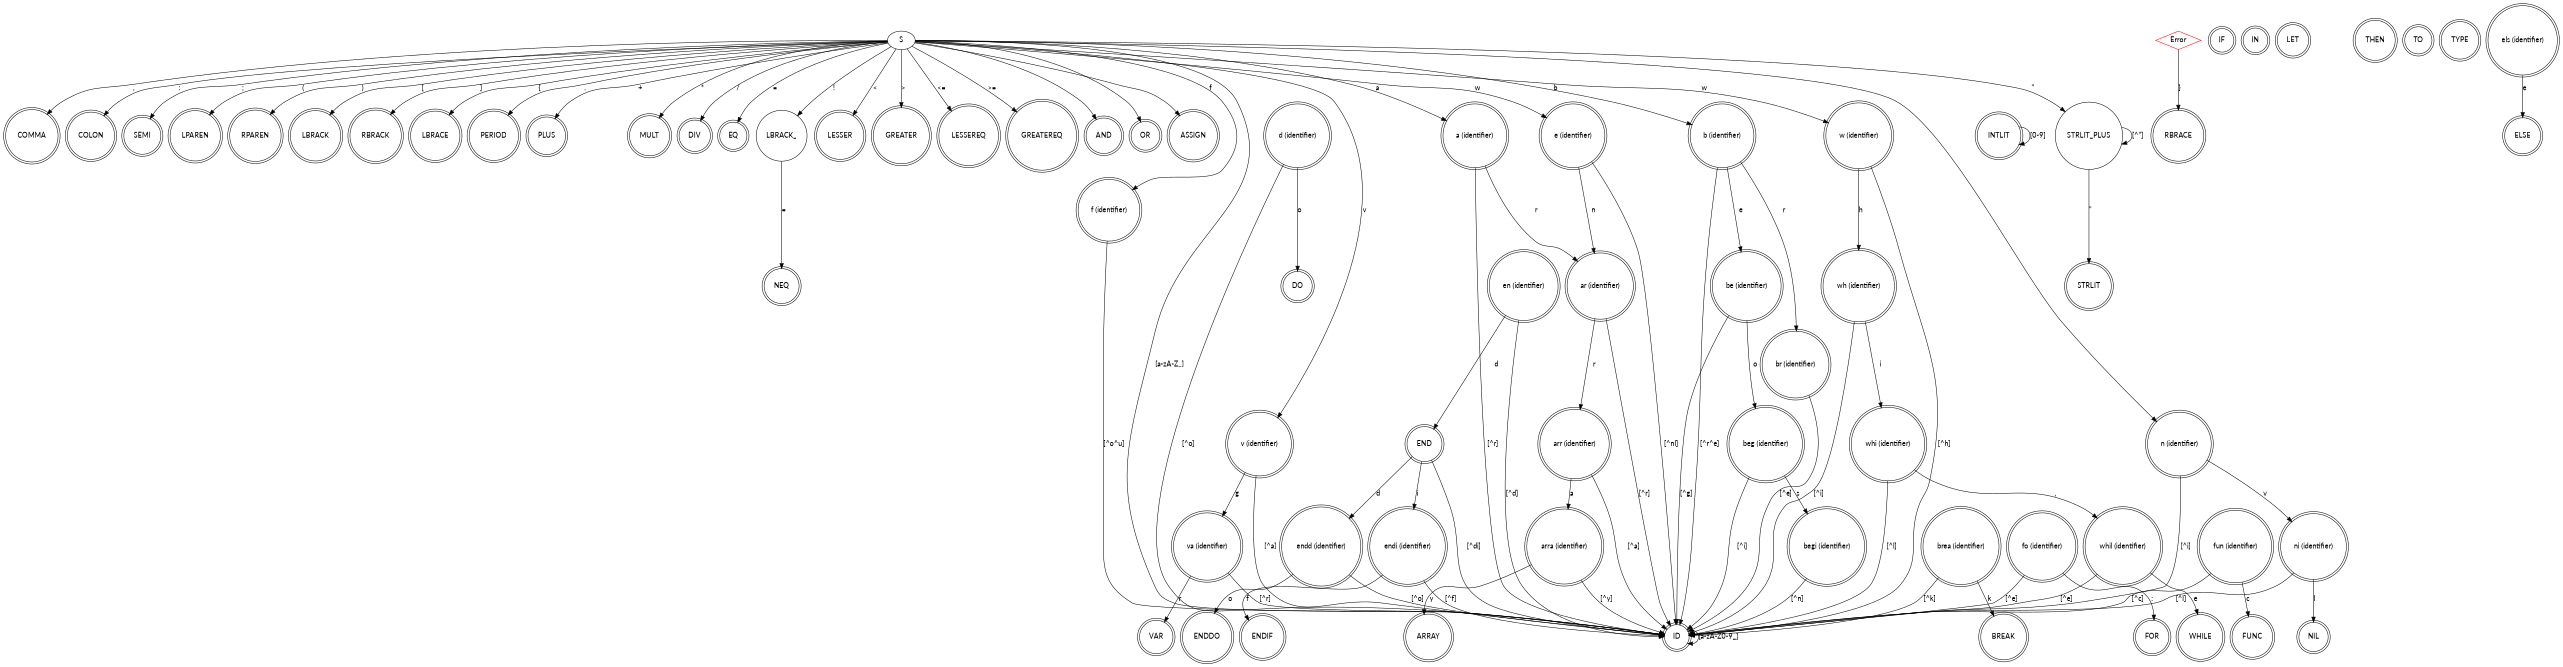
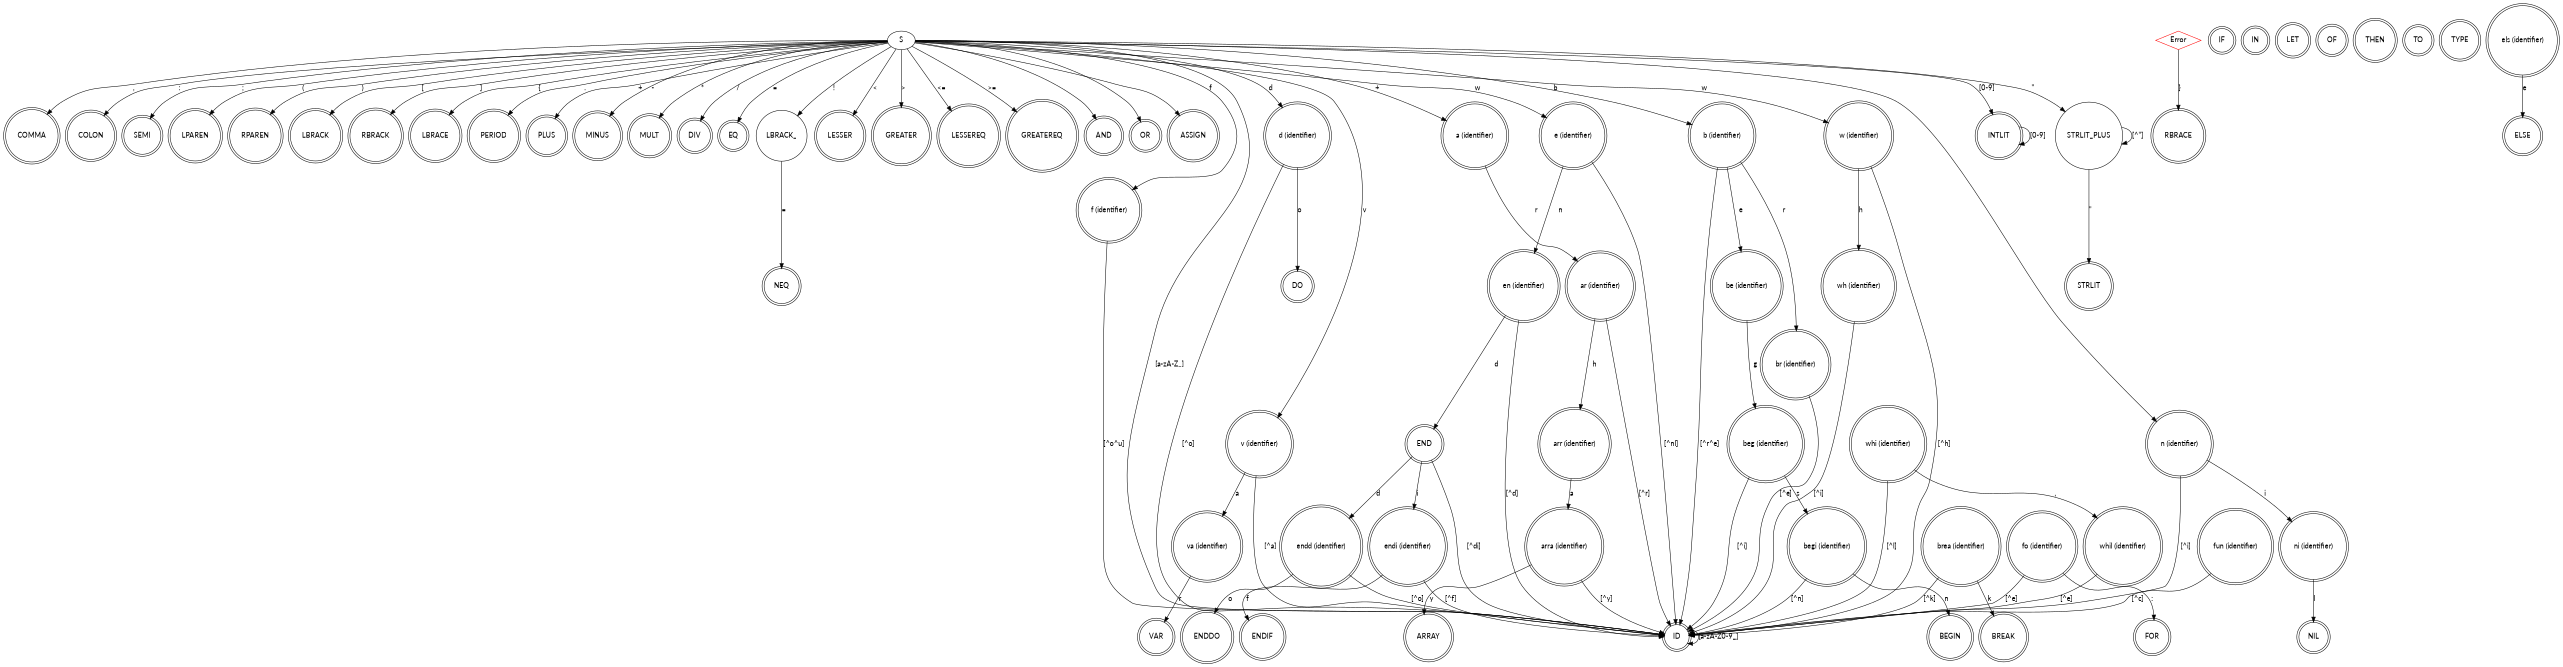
node "OF": added
edge "S" -> "d (identifier)": added, label "d"
edge "S" -> "INTLIT": added, label "[0-9]"
edge "S" -> "a (identifier)": label "a" -> "+"
node "MINUS": added
edge "e (identifier)" -> "ar (identifier)": now "e (identifier)" -> "en (identifier)"
edge "wh (identifier)" -> "whi (identifier)": removed, label "i"
edge "ar (identifier)" -> "arr (identifier)": label "r" -> "h"
edge "be (identifier)" -> "beg (identifier)": label "o" -> "g"
edge "a (identifier)" -> "ID": removed, label "[^r]"
edge "be (identifier)" -> "ID": removed, label "[^g]"
edge "v (identifier)" -> "va (identifier)": label "g" -> "a"
edge "n (identifier)" -> "ni (identifier)": label "v" -> "i"
edge "arr (identifier)" -> "ID": removed, label "[^a]"
edge "ni (identifier)" -> "ID": removed, label "[^l]"
edge "va (identifier)" -> "ID": removed, label "[^r]"
node "BEGIN": added
node "WHILE": removed
node "FUNC": removed
